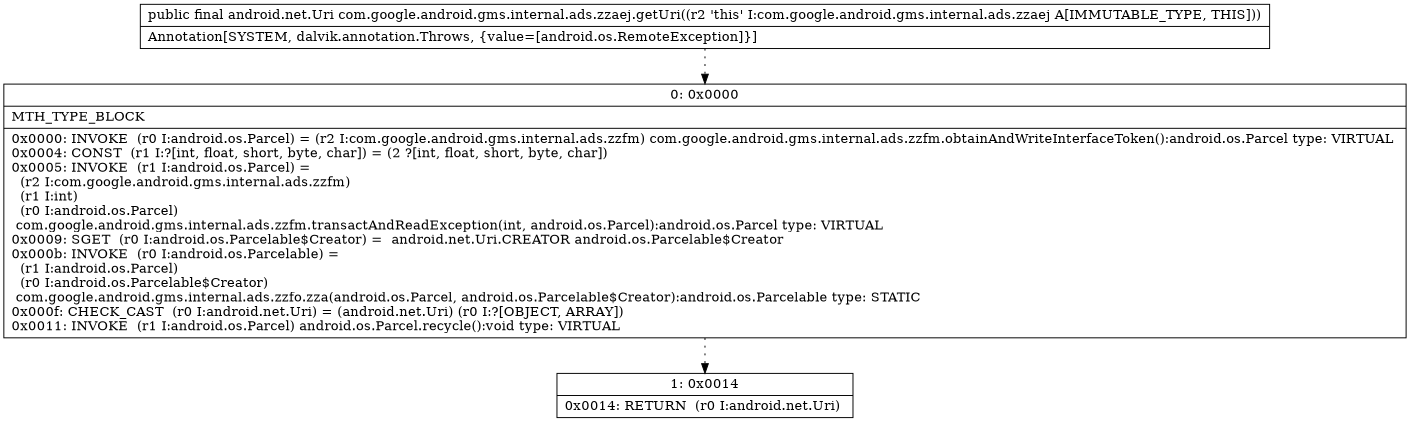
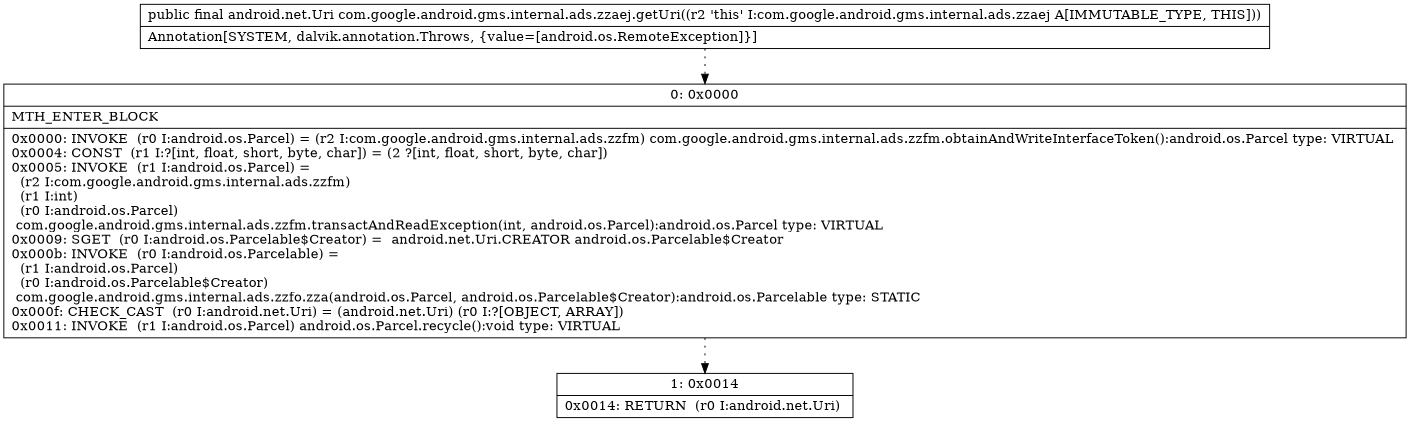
node "0: 0x0000": text "MTH_TYPE_BLOCK" -> "MTH_ENTER_BLOCK"
